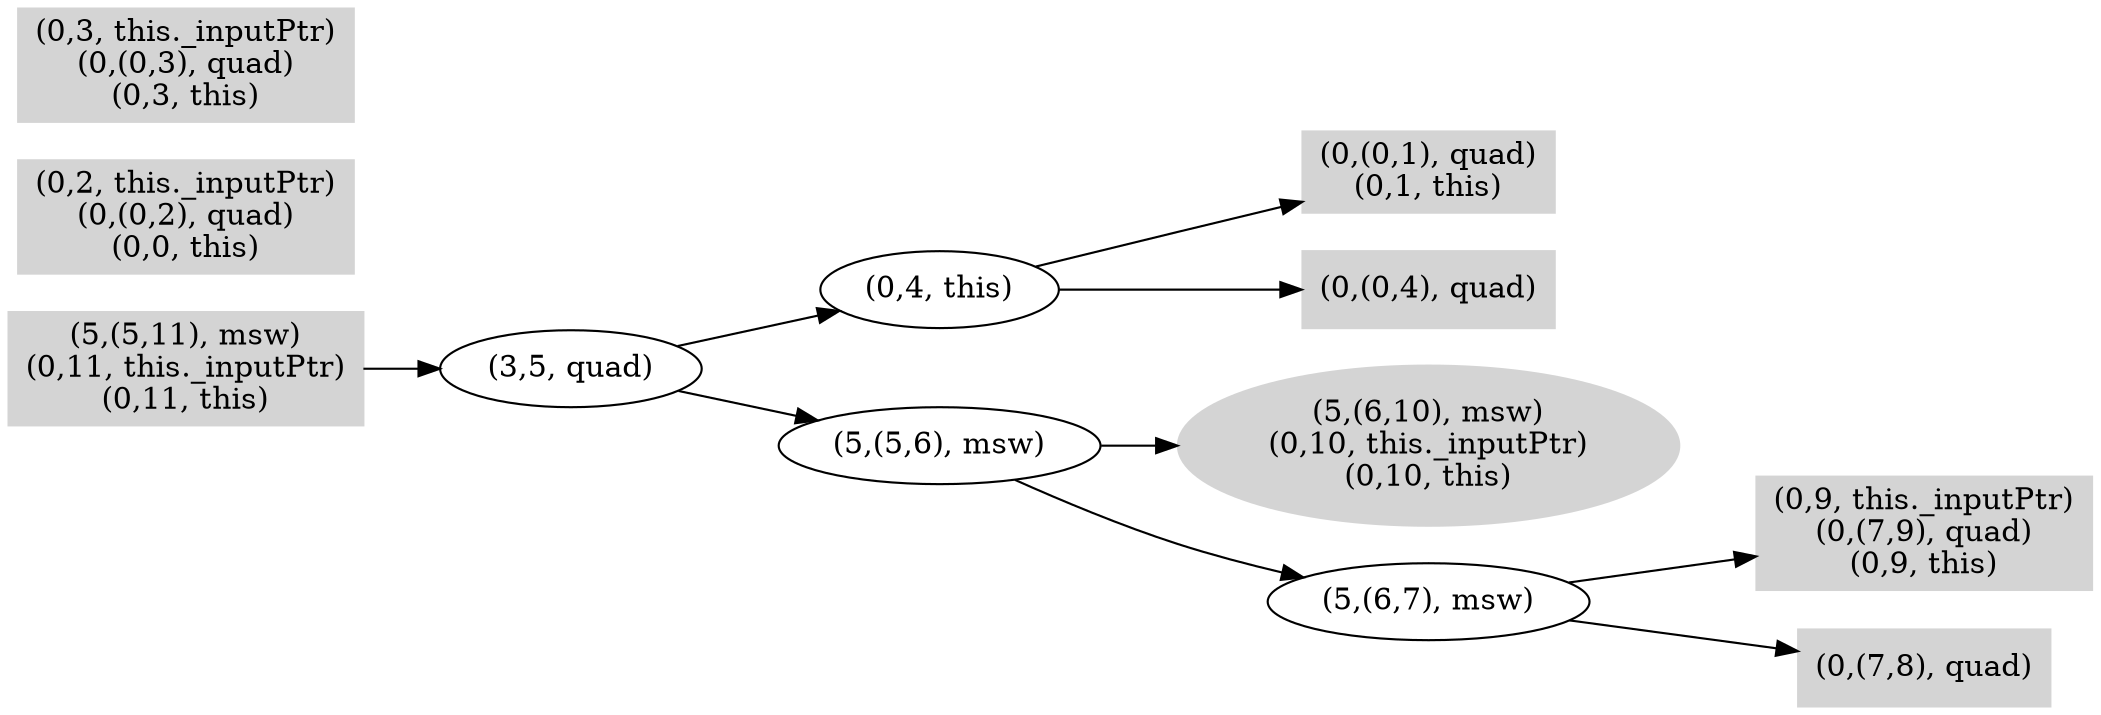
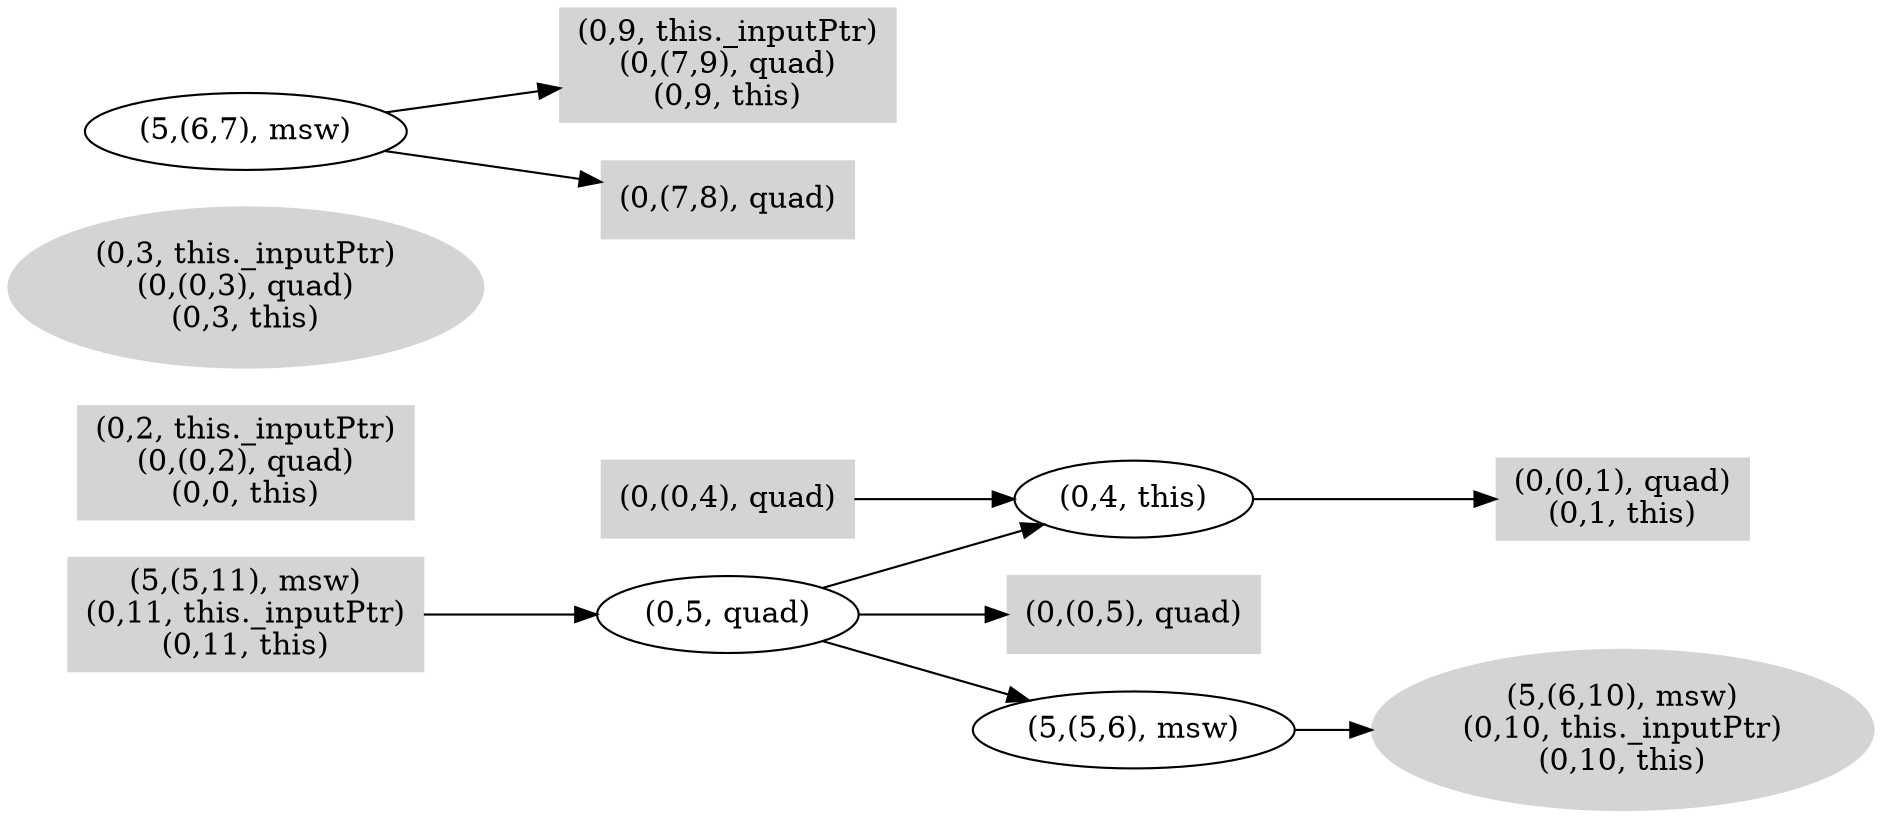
node "(0,3, this._inputPtr) (0,(0,3), quad) (0,3, this)": shape box -> ellipse
edge "(0,4, this)" -> "(0,(0,4), quad)": reversed
node "(3,5, quad)": label "(3,5, quad)" -> "(0,5, quad)"
edge "(5,(5,6), msw)" -> "(5,(6,7), msw)": removed
node "(0,(0,5), quad)": added
